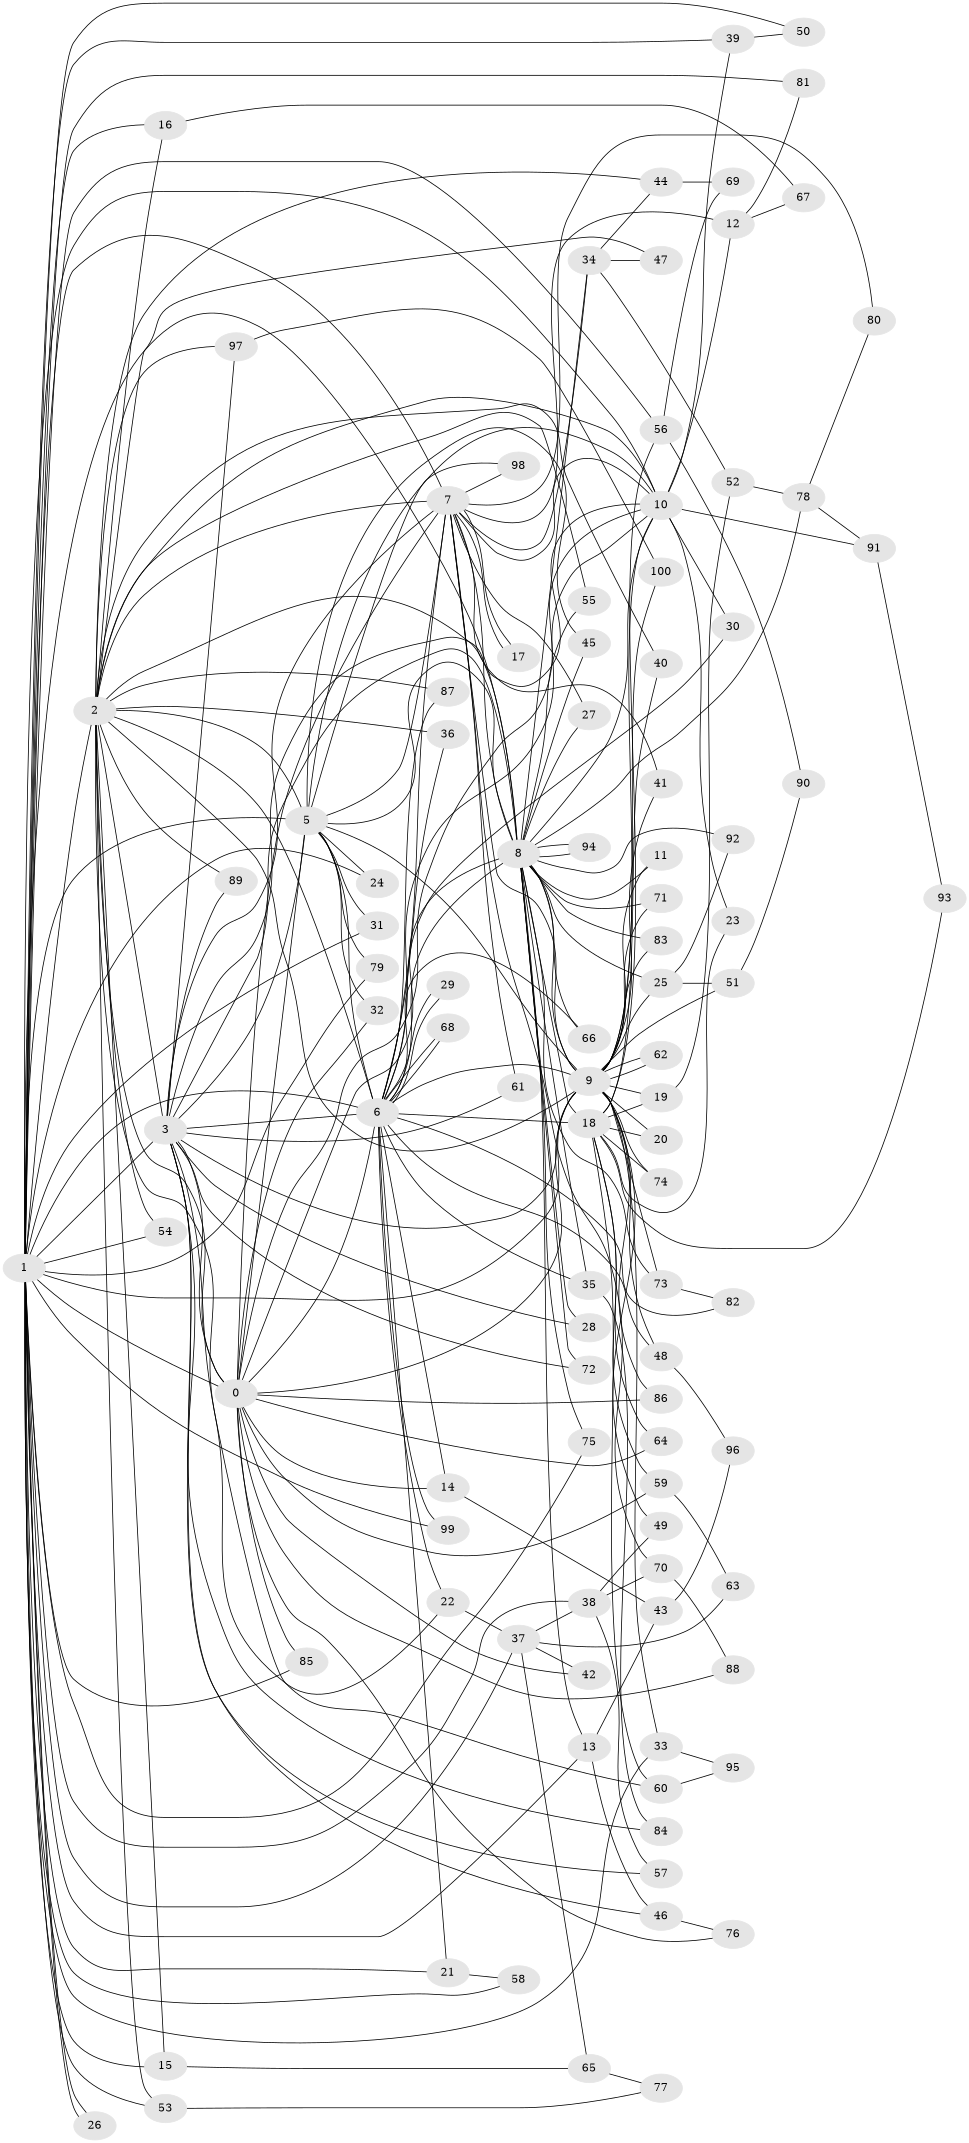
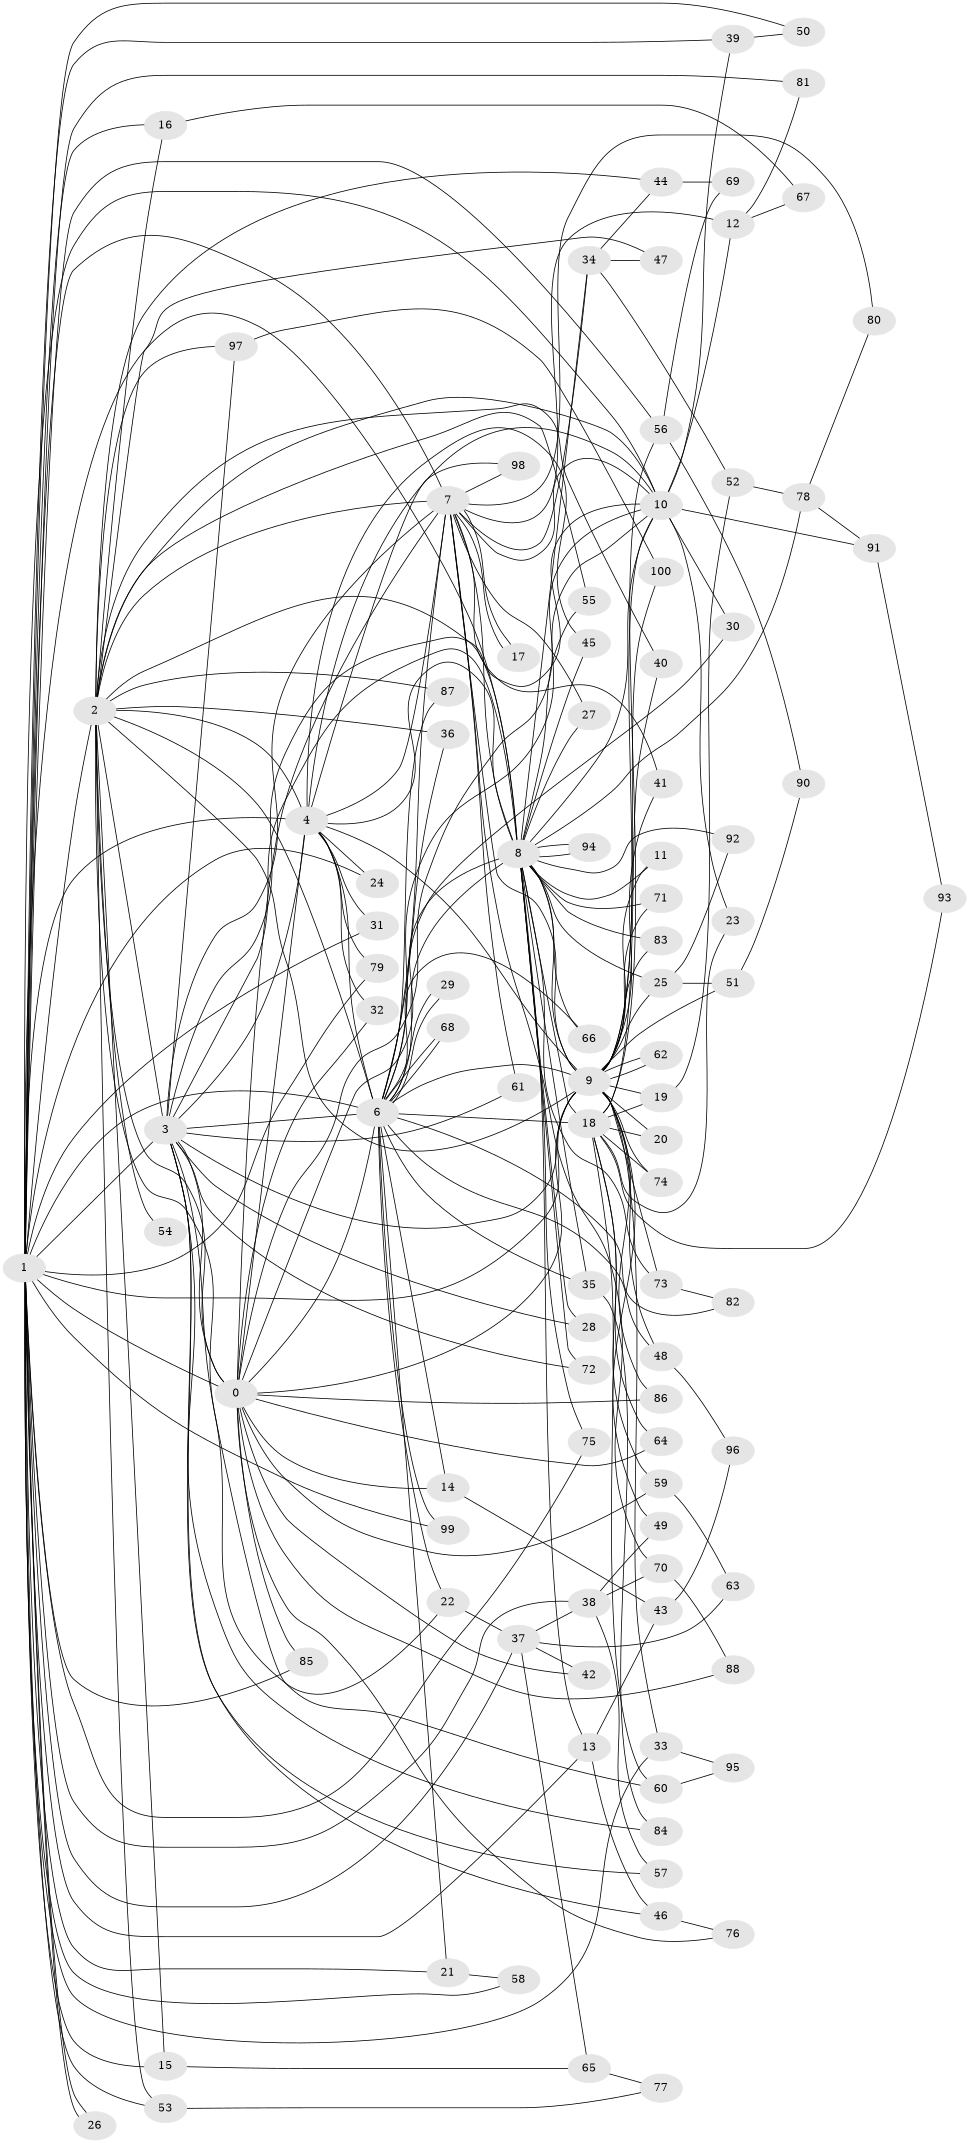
node "5": label "5" -> "4"
node "89": removed
edge "54" -- "1": removed
